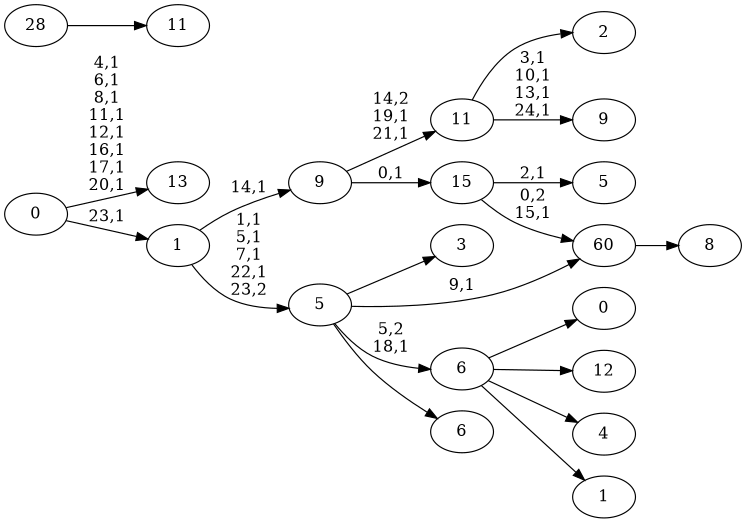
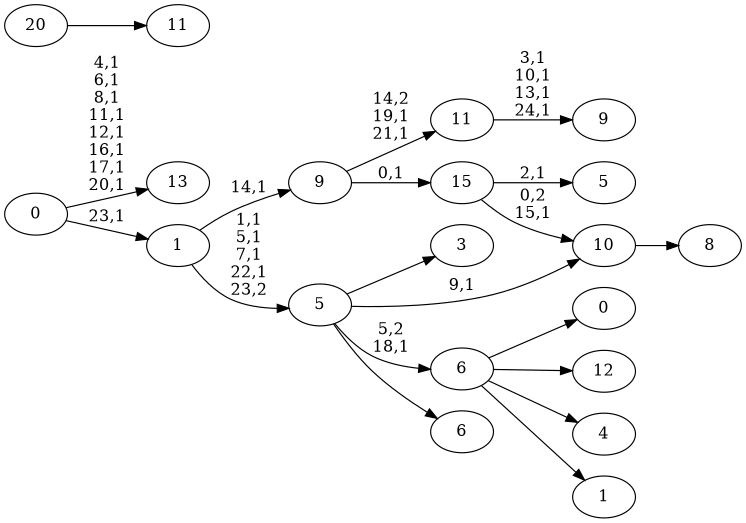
node "28": label "28" -> "20"
node "2": removed
node "60": label "60" -> "10"
